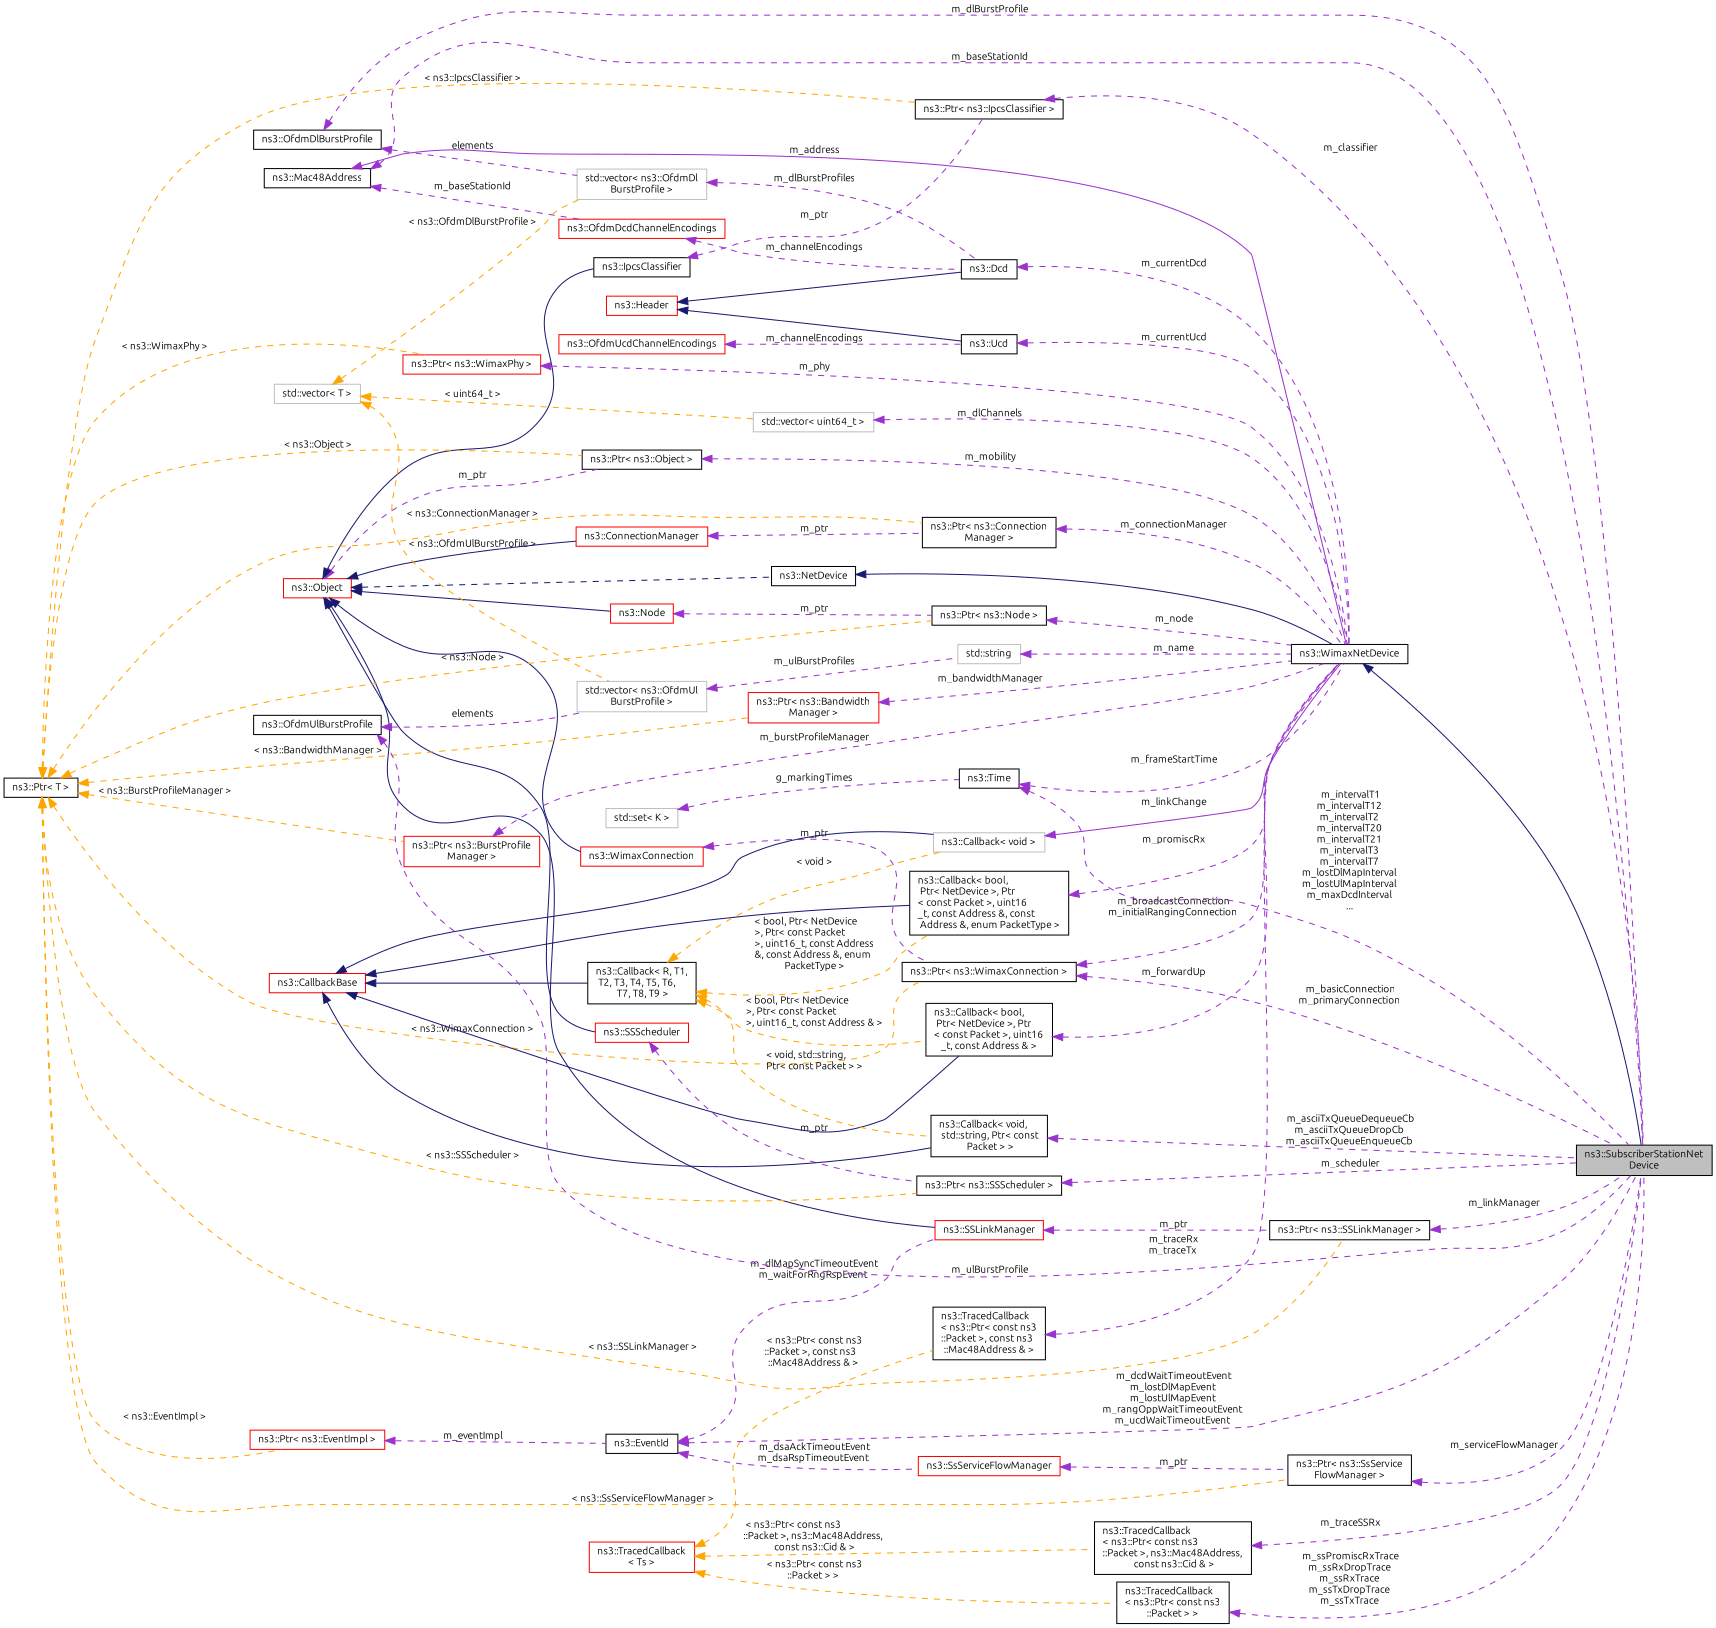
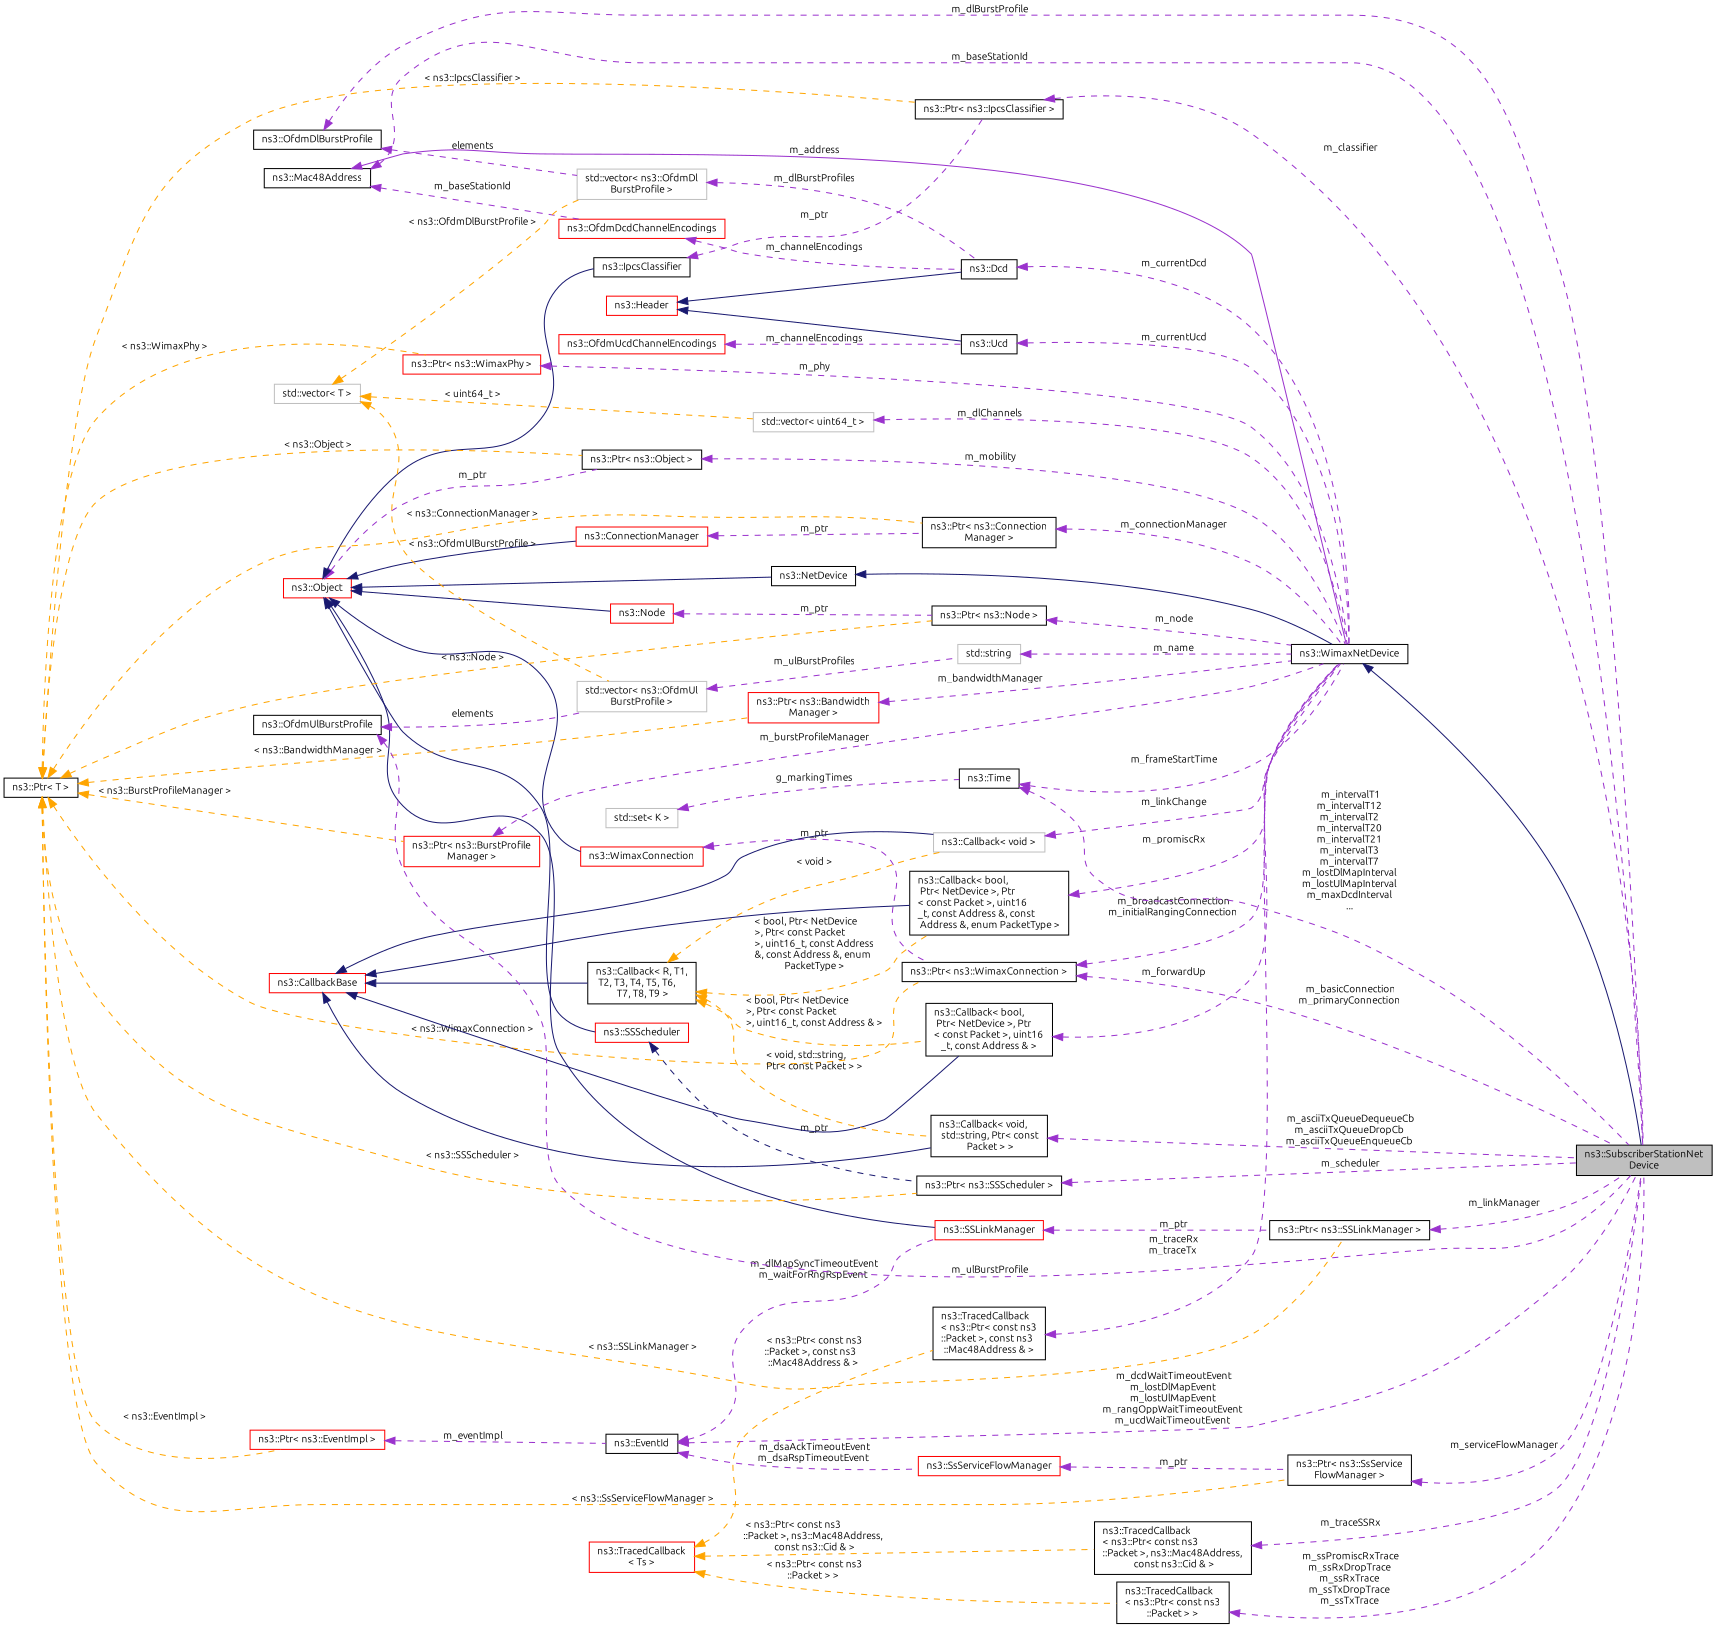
edge "ns3::NetDevice" -> "ns3::Object": style dashed -> solid
edge "ns3::WimaxNetDevice" -> "ns3::Callback< void >": style solid -> dashed
edge "ns3::Ptr< ns3::SSScheduler >" -> "ns3::SSScheduler": color darkorchid3 -> midnightblue
